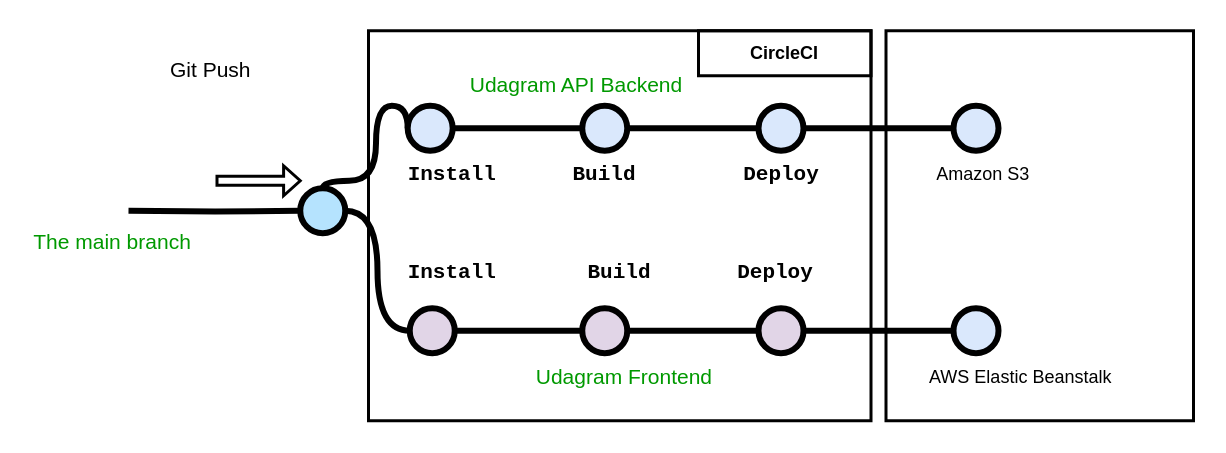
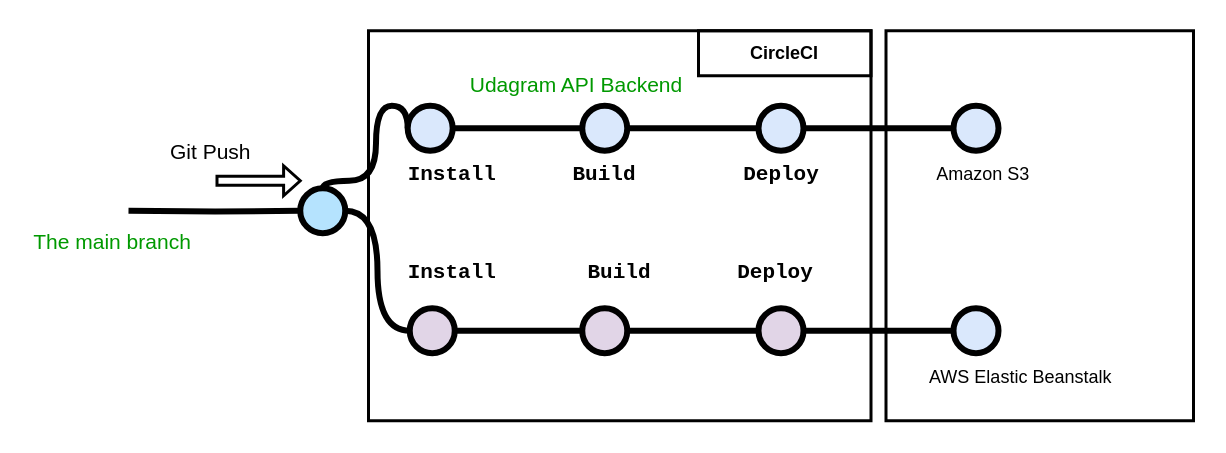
node "Git Push": moved (211, 68) -> (211, 151)
node "Udagram Frontend": removed
